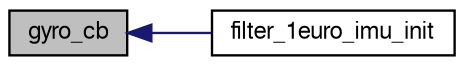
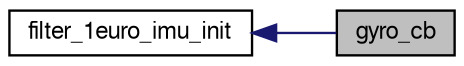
edge "filter_1euro_imu_init" -> "gyro_cb": reversed
